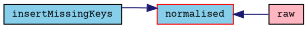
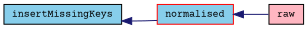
edge "insertMissingKeys" -> "normalised": reversed
